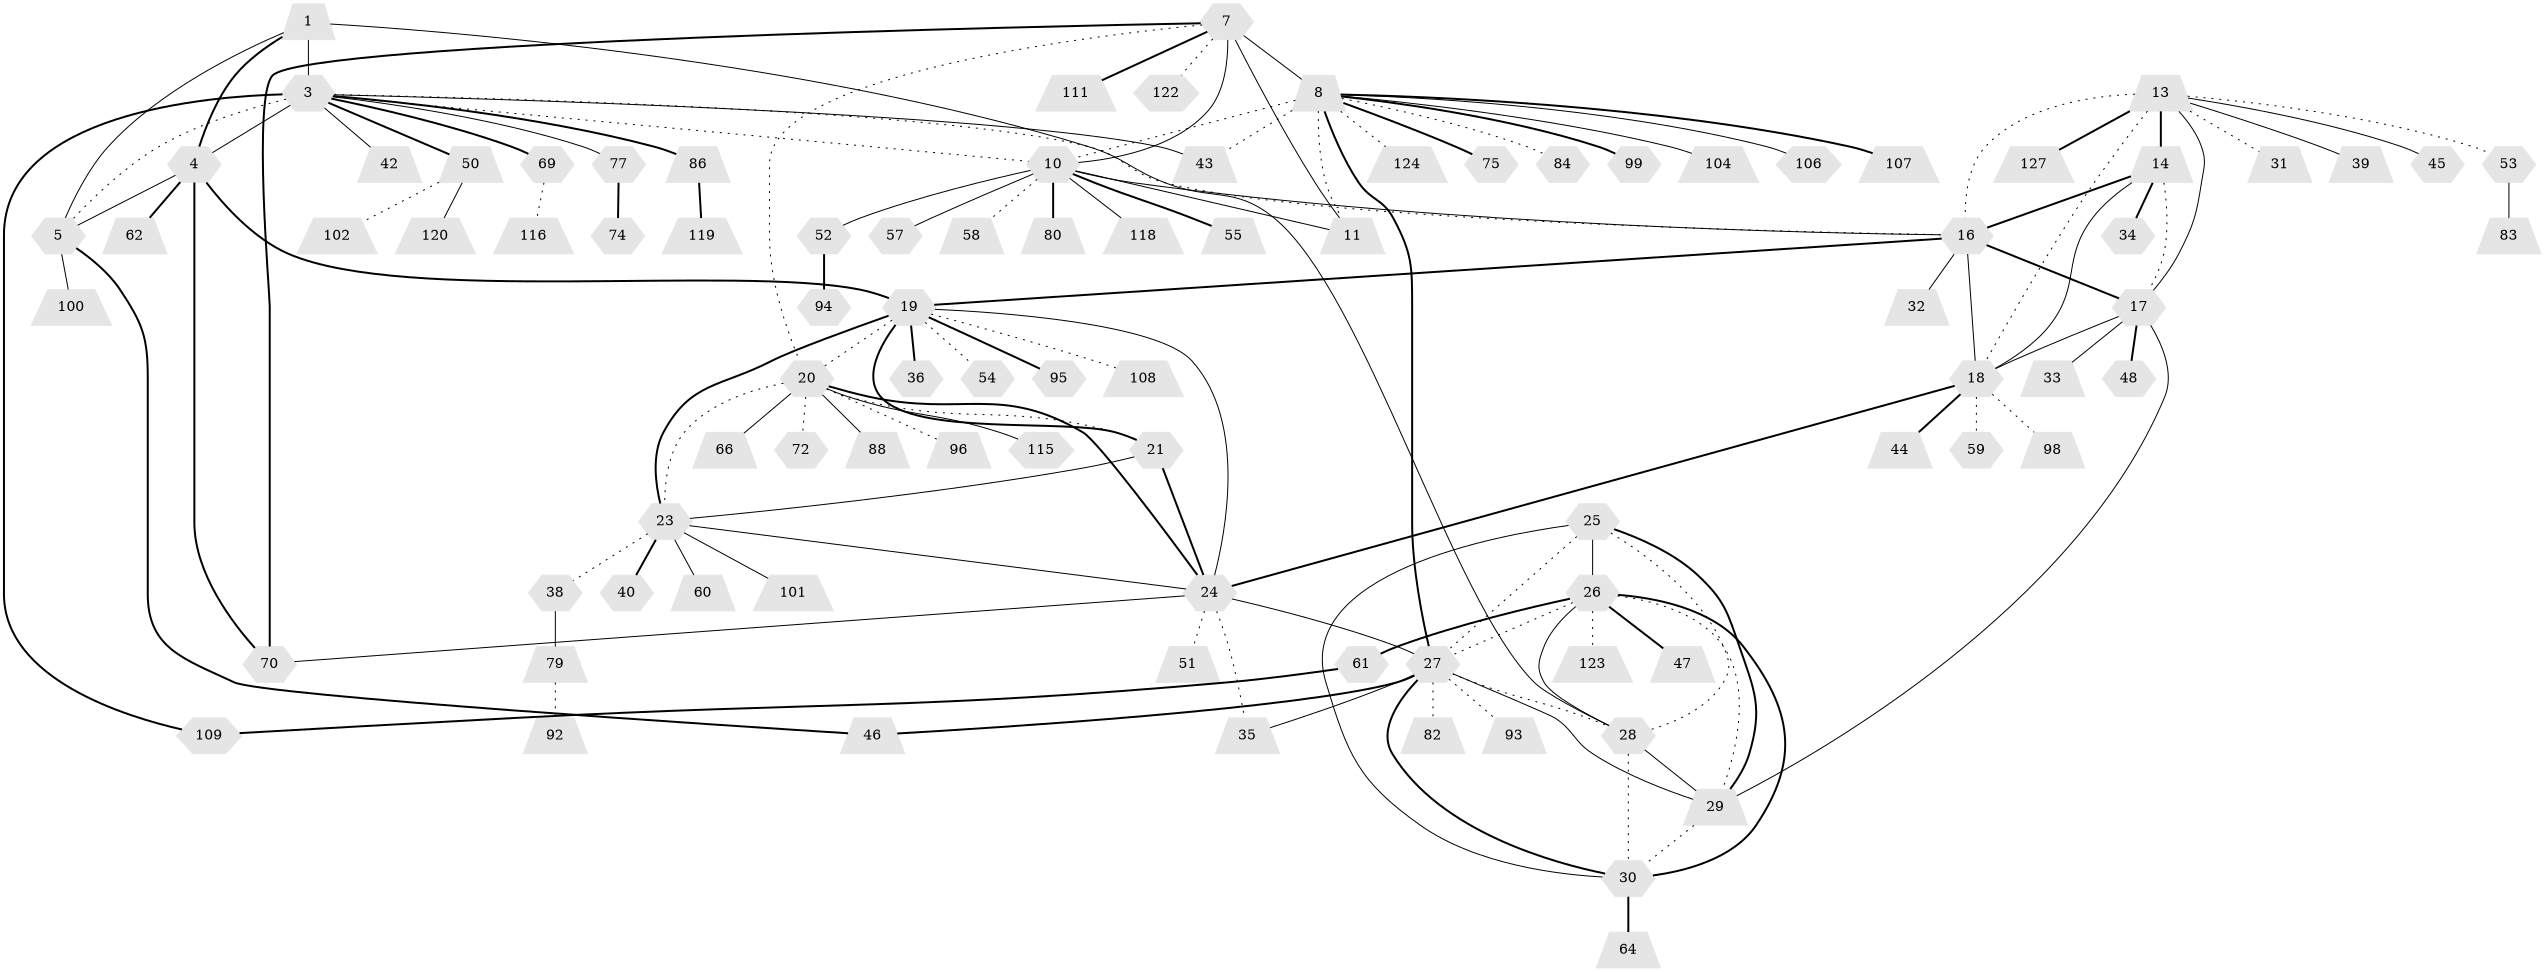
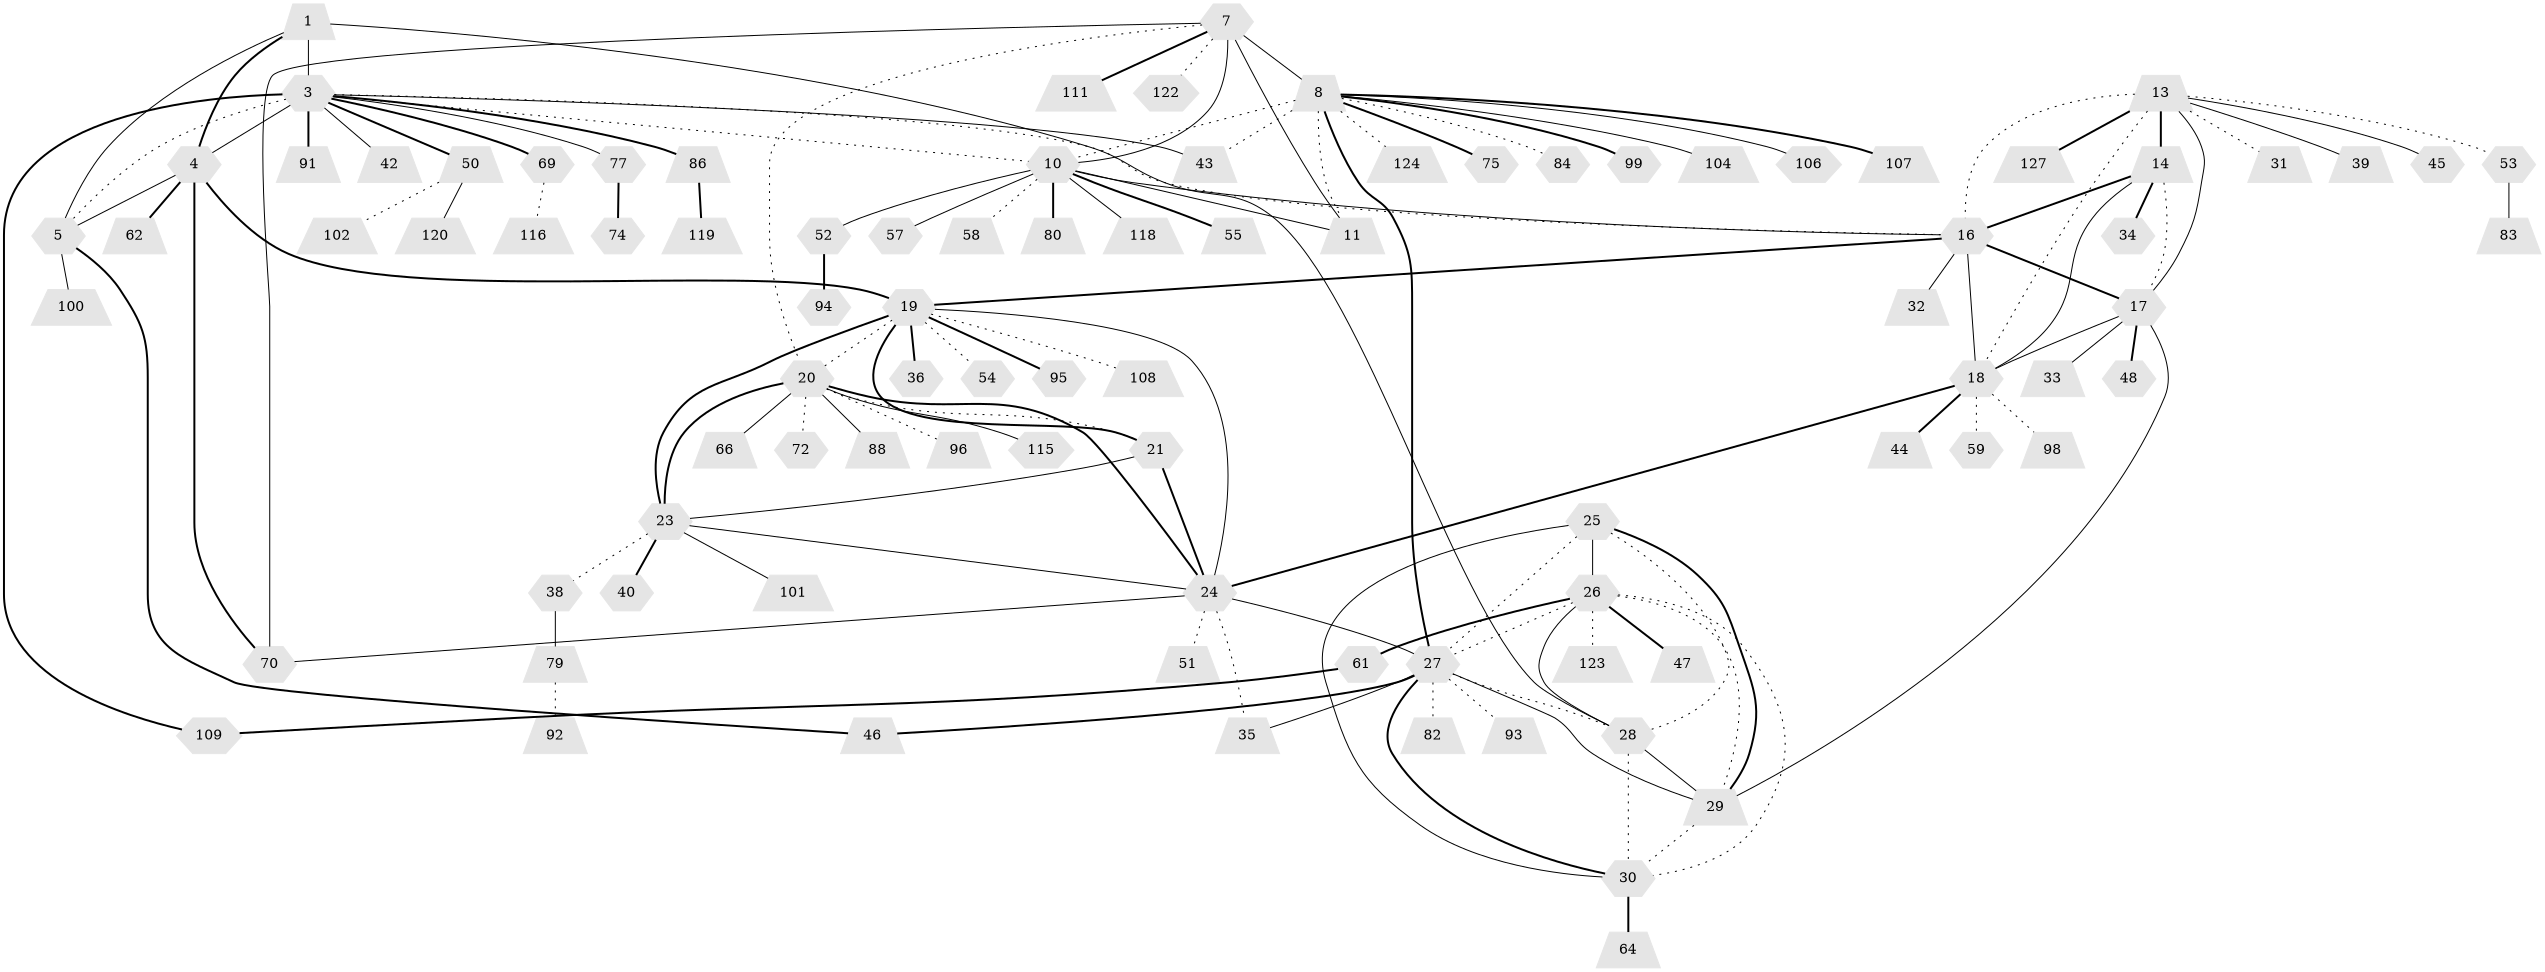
edge "7" -- "70": style bold -> solid
node "91": added
edge "20" -- "23": style dotted -> bold
node "60": removed
edge "26" -- "30": style bold -> dotted
